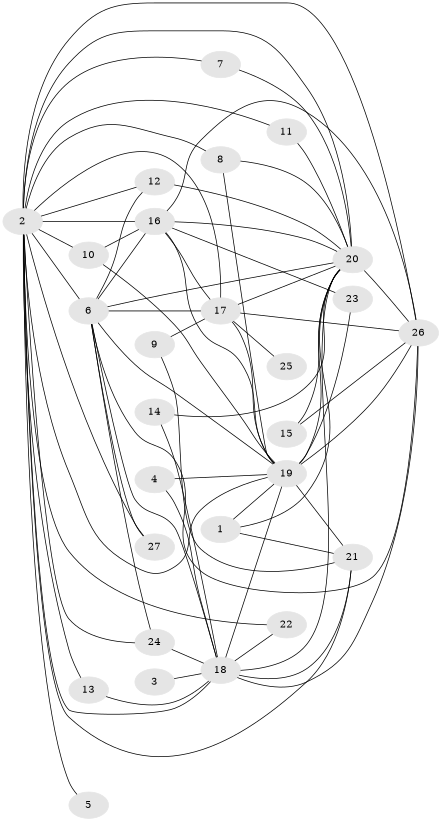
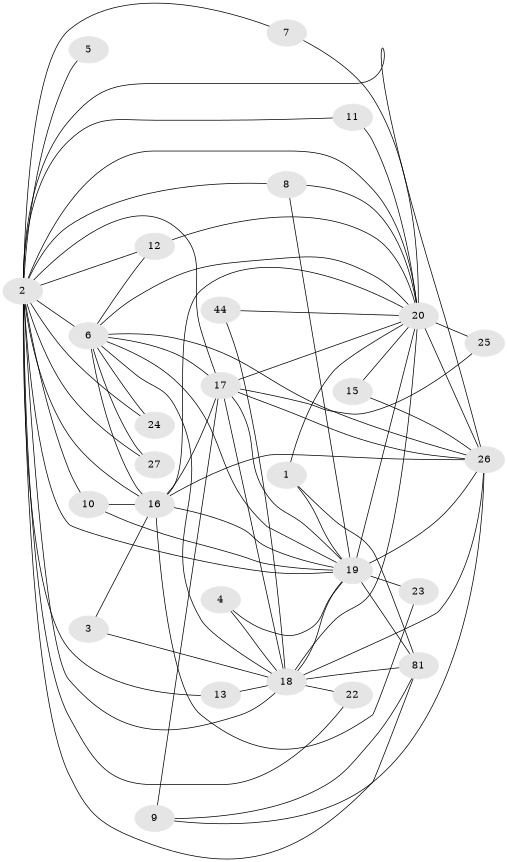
edge "20" -- "25": added
node "14": label "14" -> "44"
node "21": label "21" -> "81"
edge "16" -- "3": added
edge "24" -- "18": now "17" -- "18"
edge "26" -- "9": added
